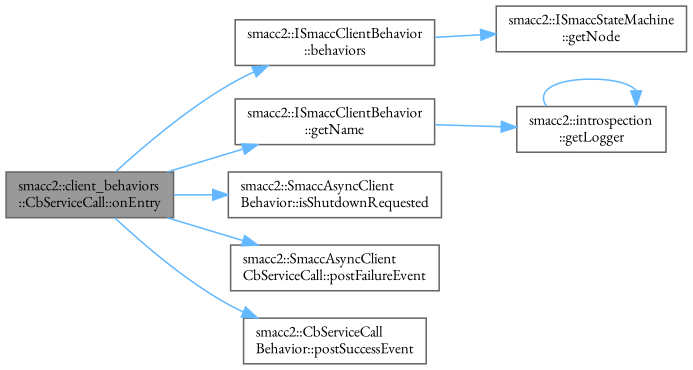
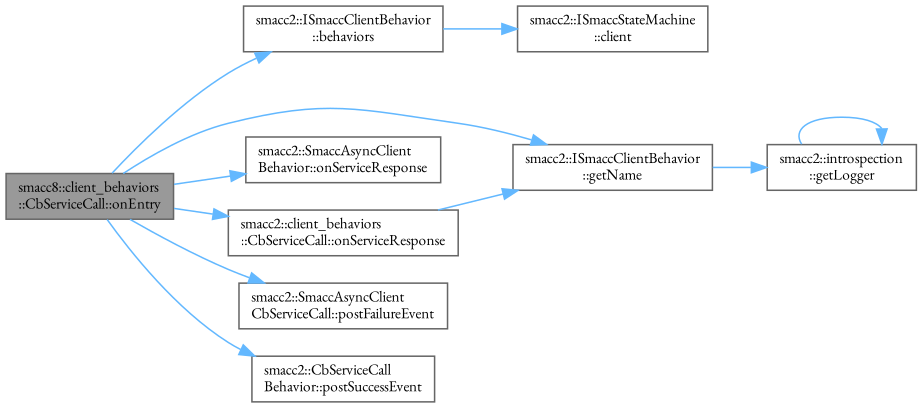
node "smacc2::ISmaccStateMachine ::getNode": label "smacc2::ISmaccStateMachine ::getNode" -> "smacc2::ISmaccStateMachine ::client"
node "smacc2::client_behaviors ::CbServiceCall::onEntry": label "smacc2::client_behaviors ::CbServiceCall::onEntry" -> "smacc8::client_behaviors ::CbServiceCall::onEntry"
node "smacc2::SmaccAsyncClient Behavior::isShutdownRequested": label "smacc2::SmaccAsyncClient Behavior::isShutdownRequested" -> "smacc2::SmaccAsyncClient Behavior::onServiceResponse"
node "smacc2::client_behaviors ::CbServiceCall::onServiceResponse": added
